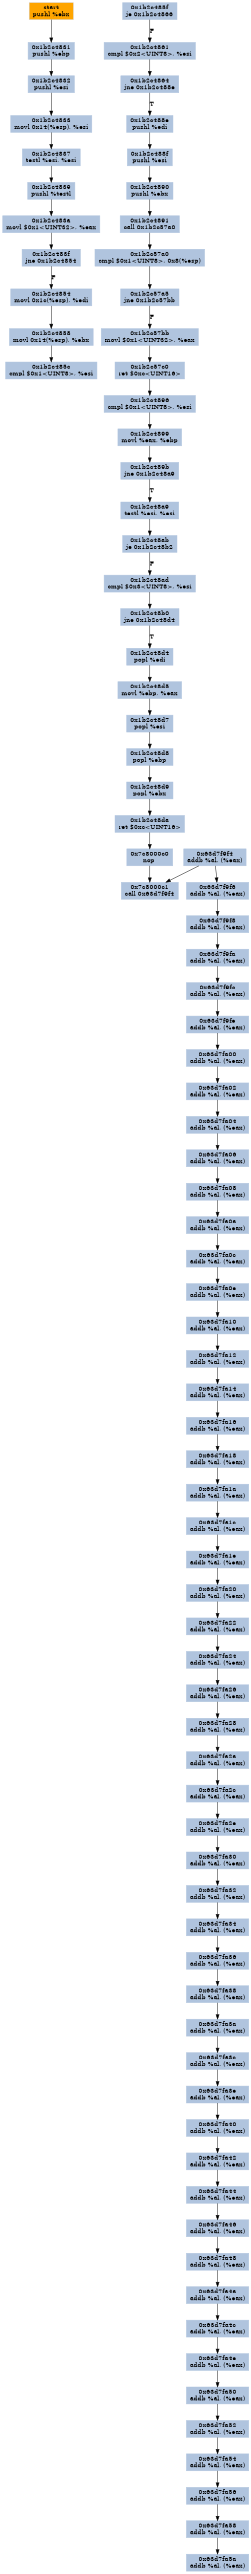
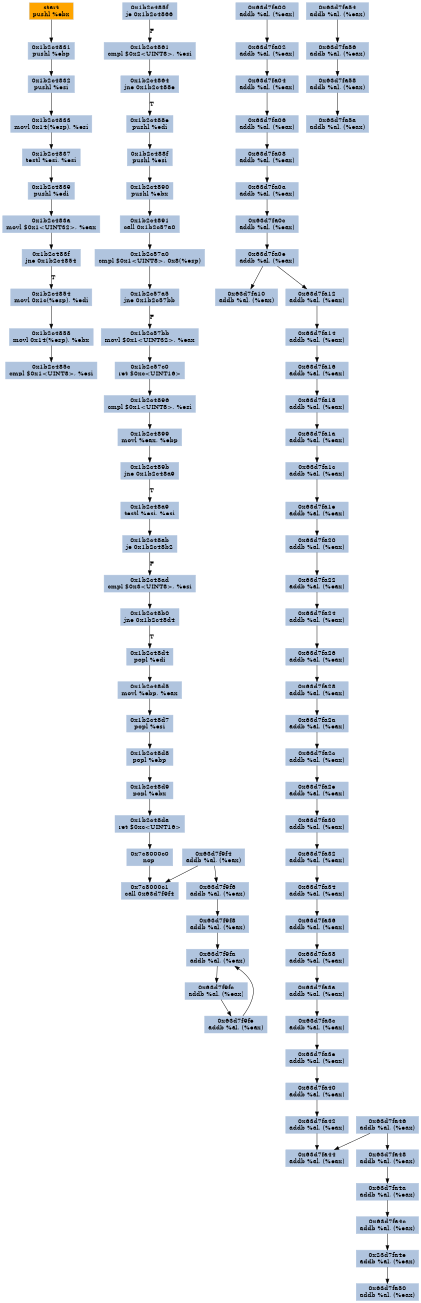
node "0x1b2c4839 pushl %testl": label "0x1b2c4839 pushl %testl" -> "0x1b2c4839 pushl %edi"
edge "0x1b2c483f jne 0x1b2c4854" -> "0x1b2c4854 movl 0x1c(%esp), %edi": label "F" -> "T"
edge "0x63d7f9fe addb %al, (%eax)" -> "0x63d7fa00 addb %al, (%eax)": now "0x63d7f9fe addb %al, (%eax)" -> "0x63d7f9fa addb %al, (%eax)"
edge "0x63d7fa10 addb %al, (%eax)" -> "0x63d7fa12 addb %al, (%eax)": now "0x63d7fa0e addb %al, (%eax)" -> "0x63d7fa12 addb %al, (%eax)"
edge "0x63d7fa44 addb %al, (%eax)" -> "0x63d7fa46 addb %al, (%eax)": reversed
node "0x63d7fa4e addb %al, (%eax)": label "0x63d7fa4e addb %al, (%eax)" -> "0x23d7fa4e addb %al, (%eax)"
node "0x63d7fa52 addb %al, (%eax)": removed
